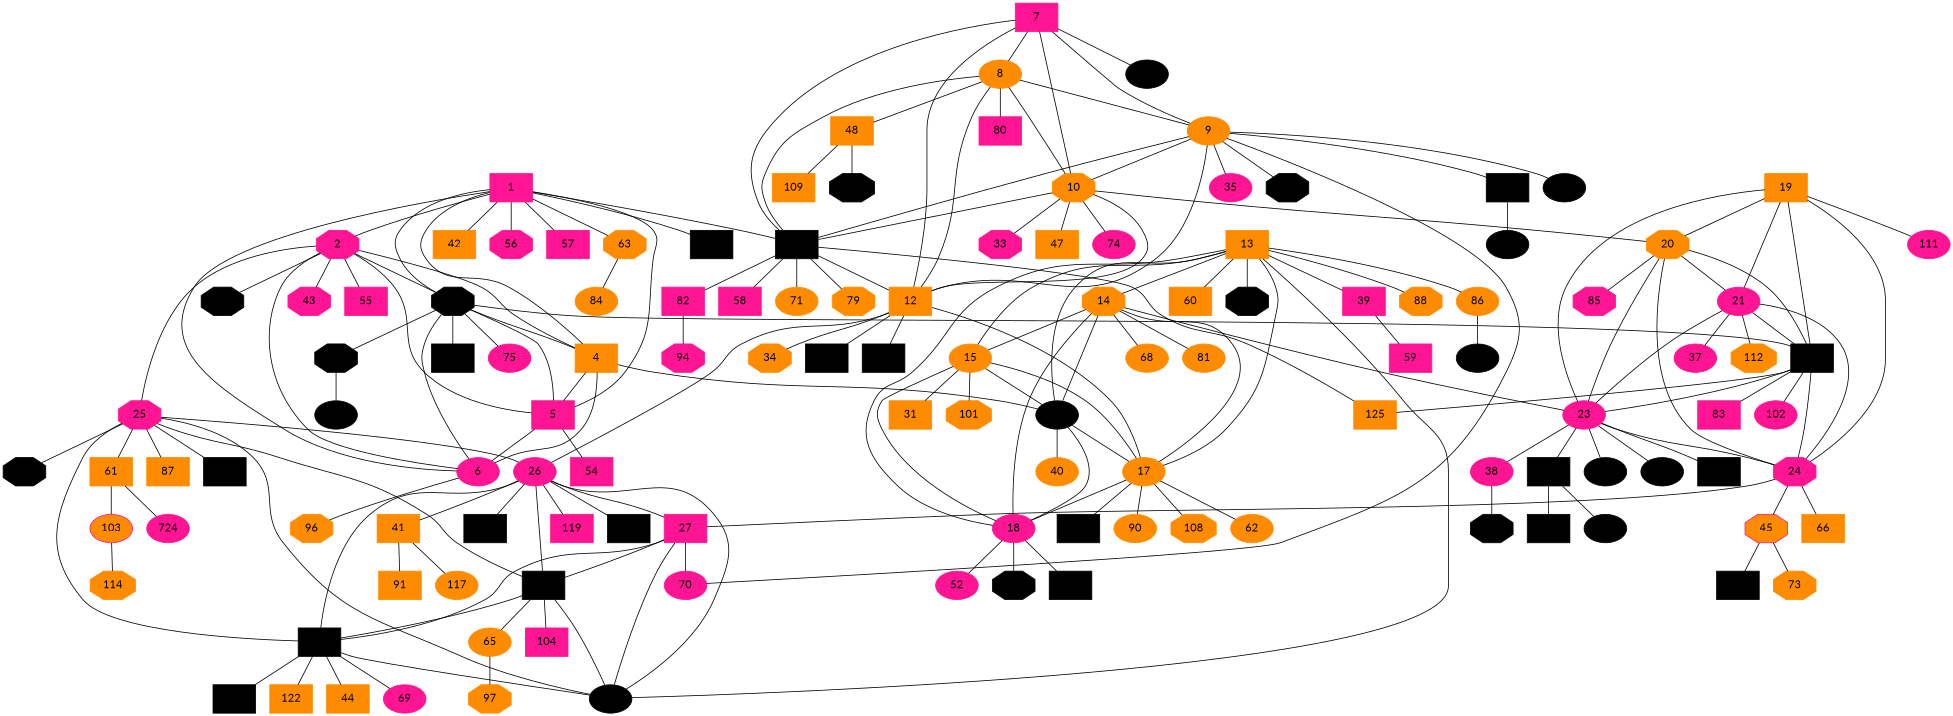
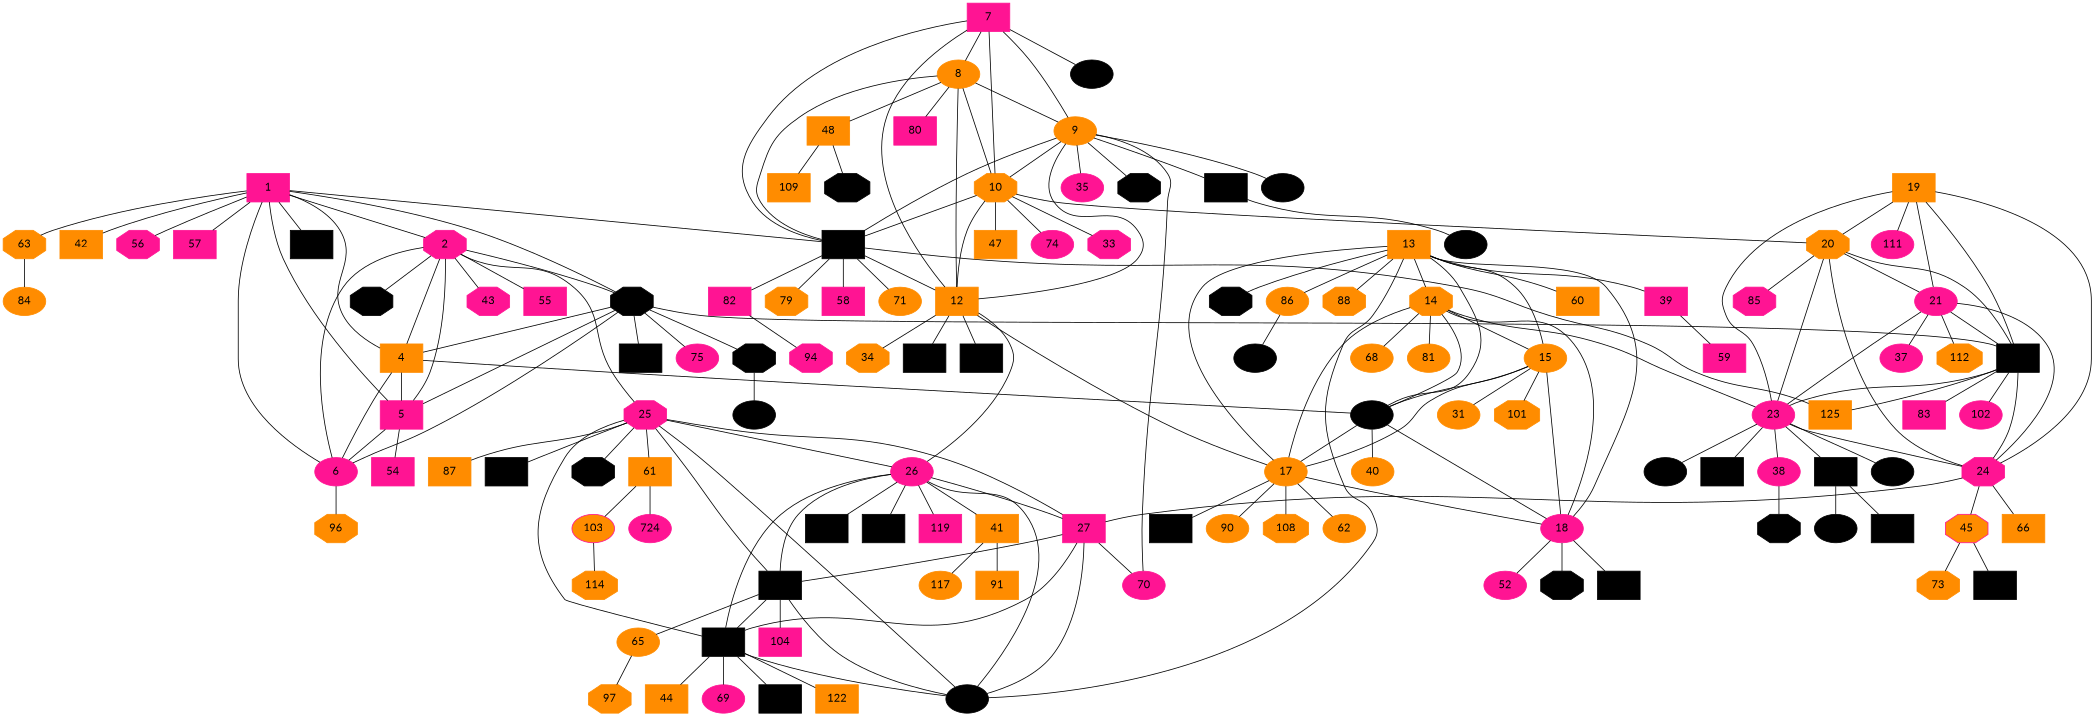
node "31": shape box -> ellipse
edge "25" -- "27": added
